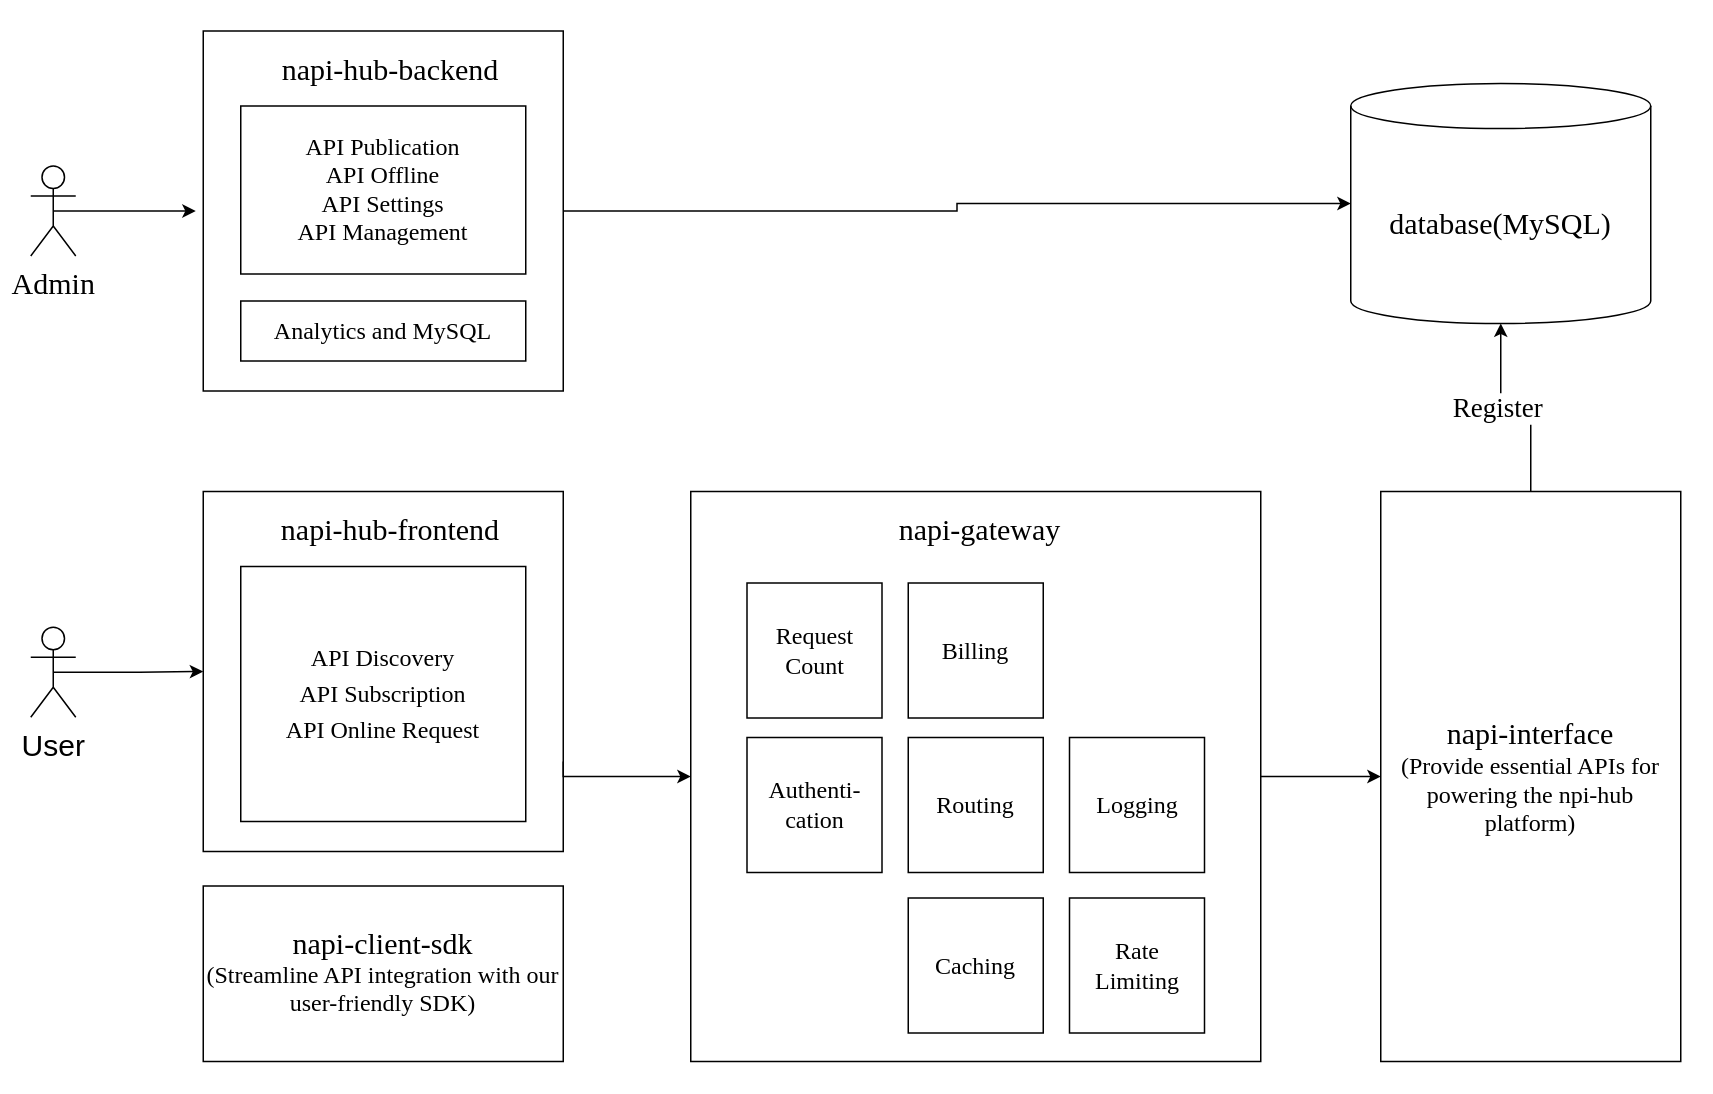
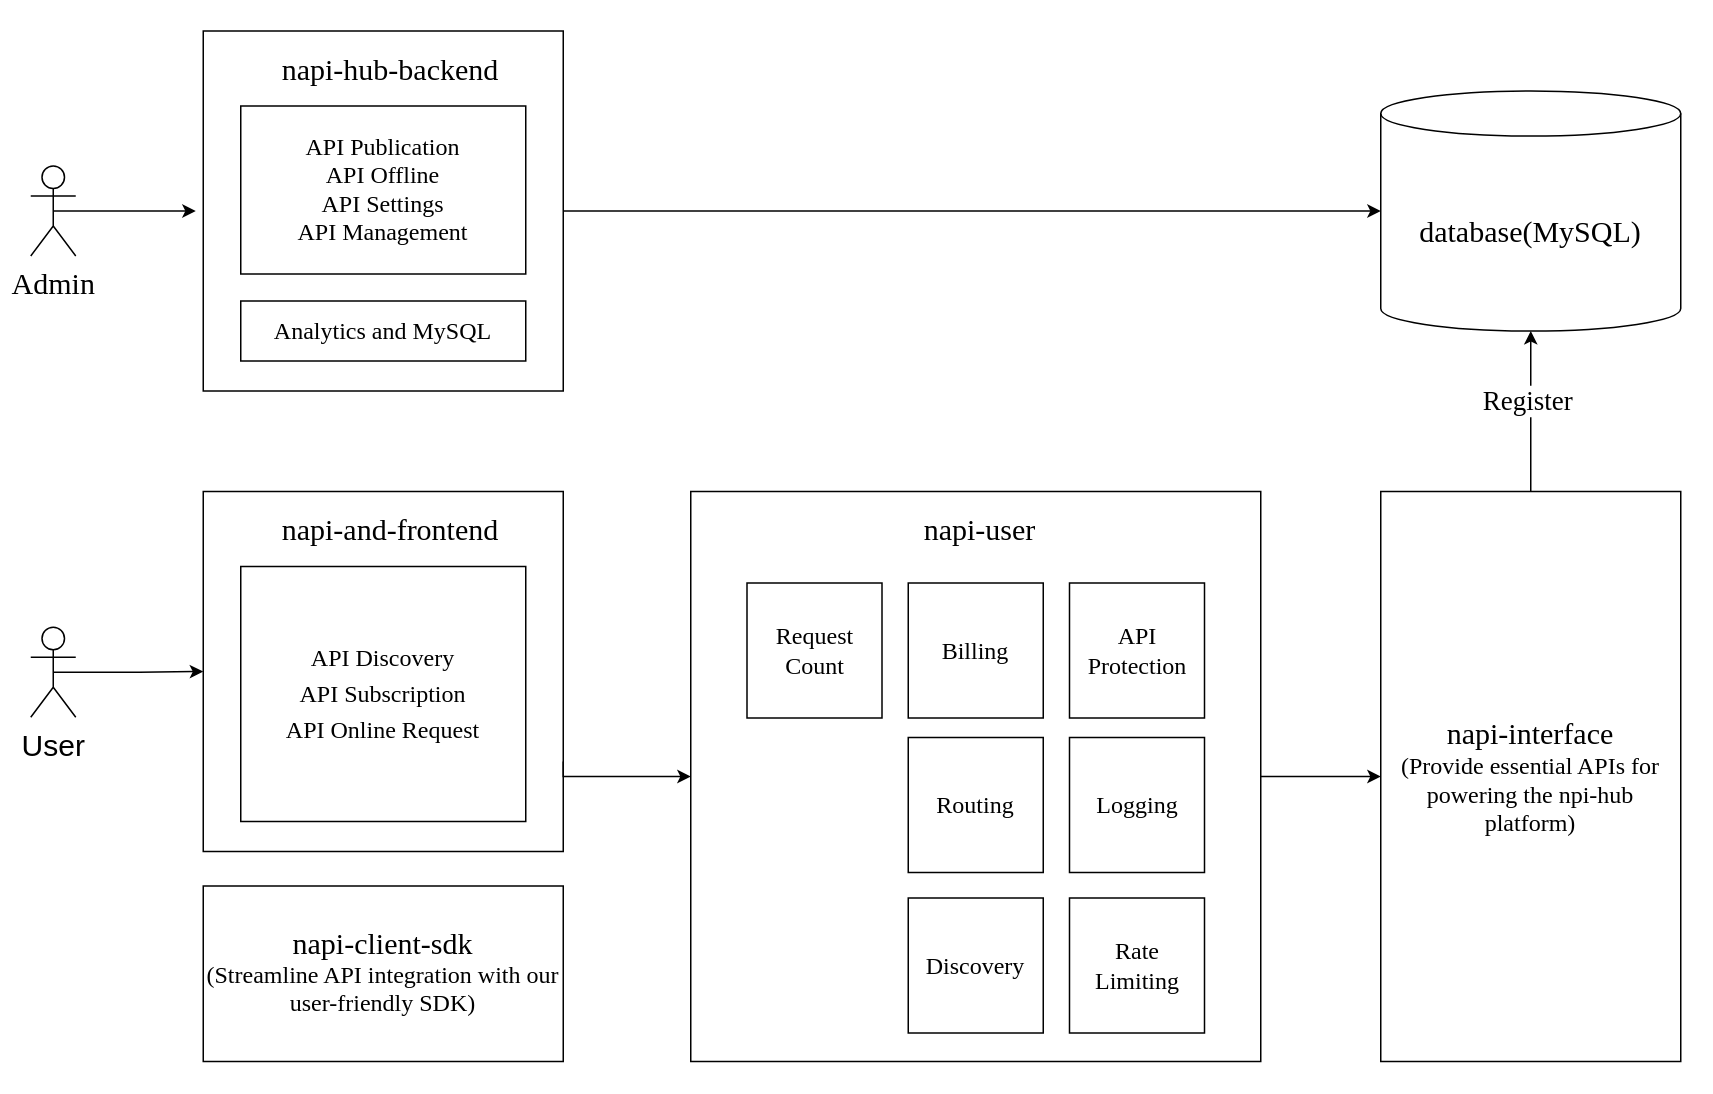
node "database(MySQL)": moved (1501, 203) -> (1531, 211)
node "napi-hub-frontend": label "napi-hub-frontend" -> "napi-and-frontend"
node "napi-gateway": label "napi-gateway" -> "napi-user"
node "API Protection": added
node "Authenti-cation": removed
node "Caching": label "Caching" -> "Discovery"
